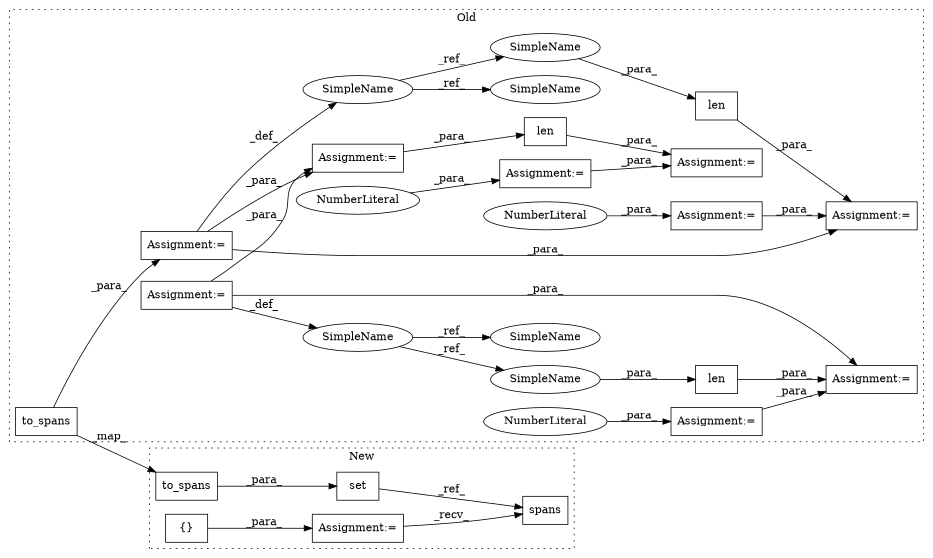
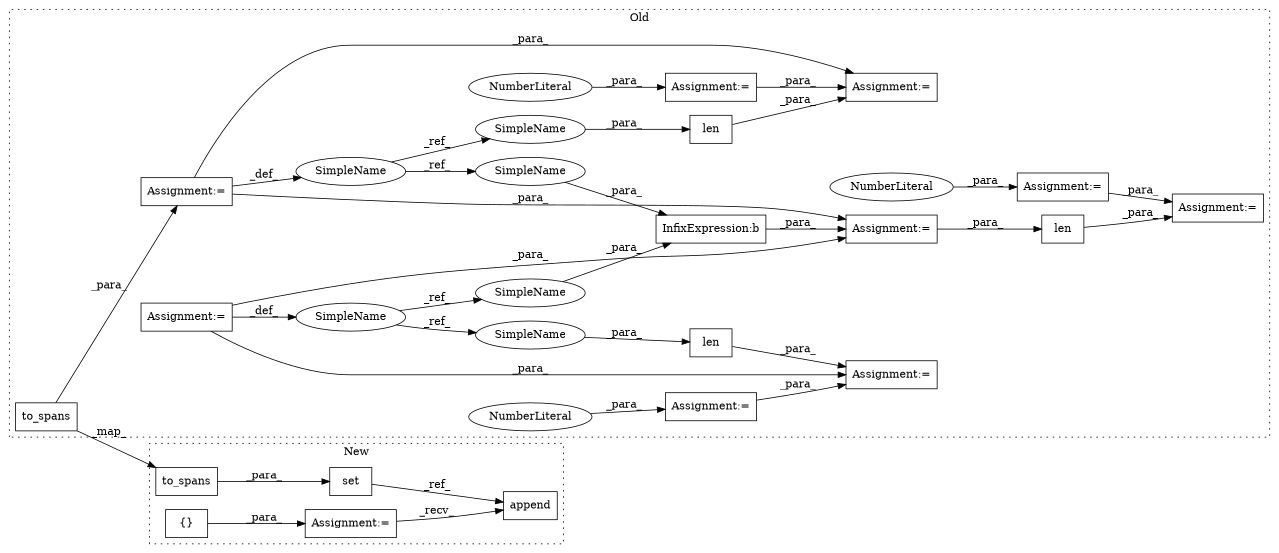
node "InfixExpression:b": added
node "spans": label "spans" -> "append"
